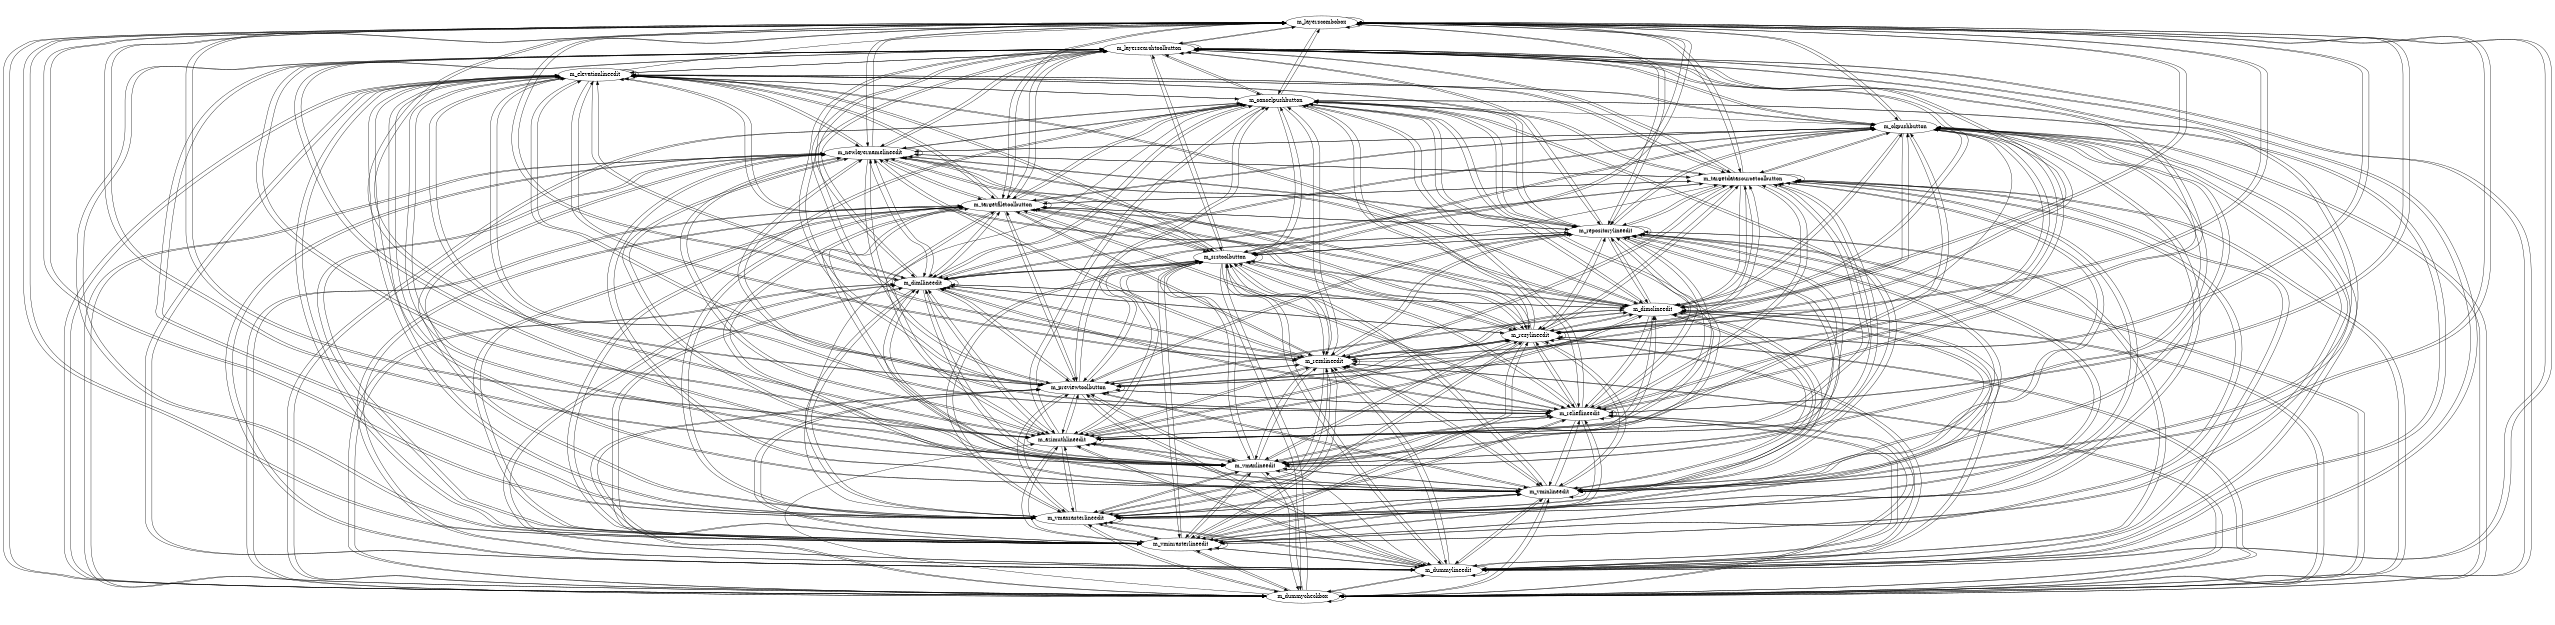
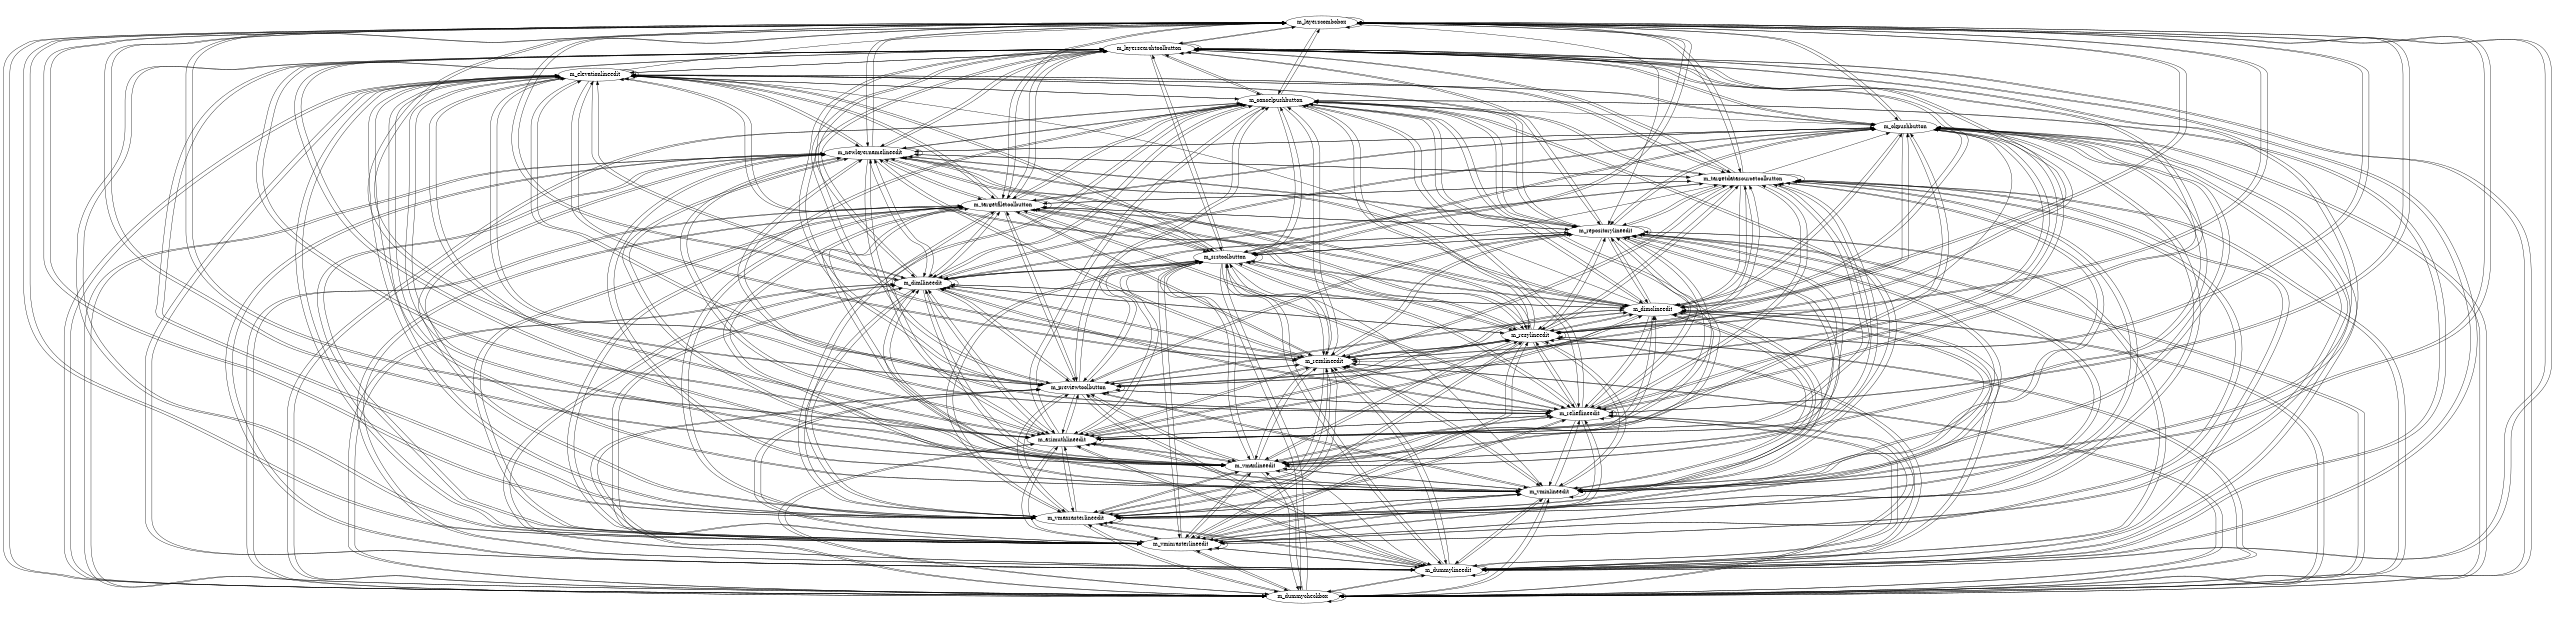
edge "m_repositorylineedit" -> "m_layerscombobox": removed
edge "m_elevationlineedit" -> "m_dimclineedit": removed
edge "m_okpushbutton" -> "m_targetdatasourcetoolbutton": removed
edge "m_cancelpushbutton" -> "m_vmaxrasterlineedit": added
edge "m_vminlineedit" -> "m_srstoolbutton": removed
edge "m_azimuthlineedit" -> "m_dummycheckbox": added
